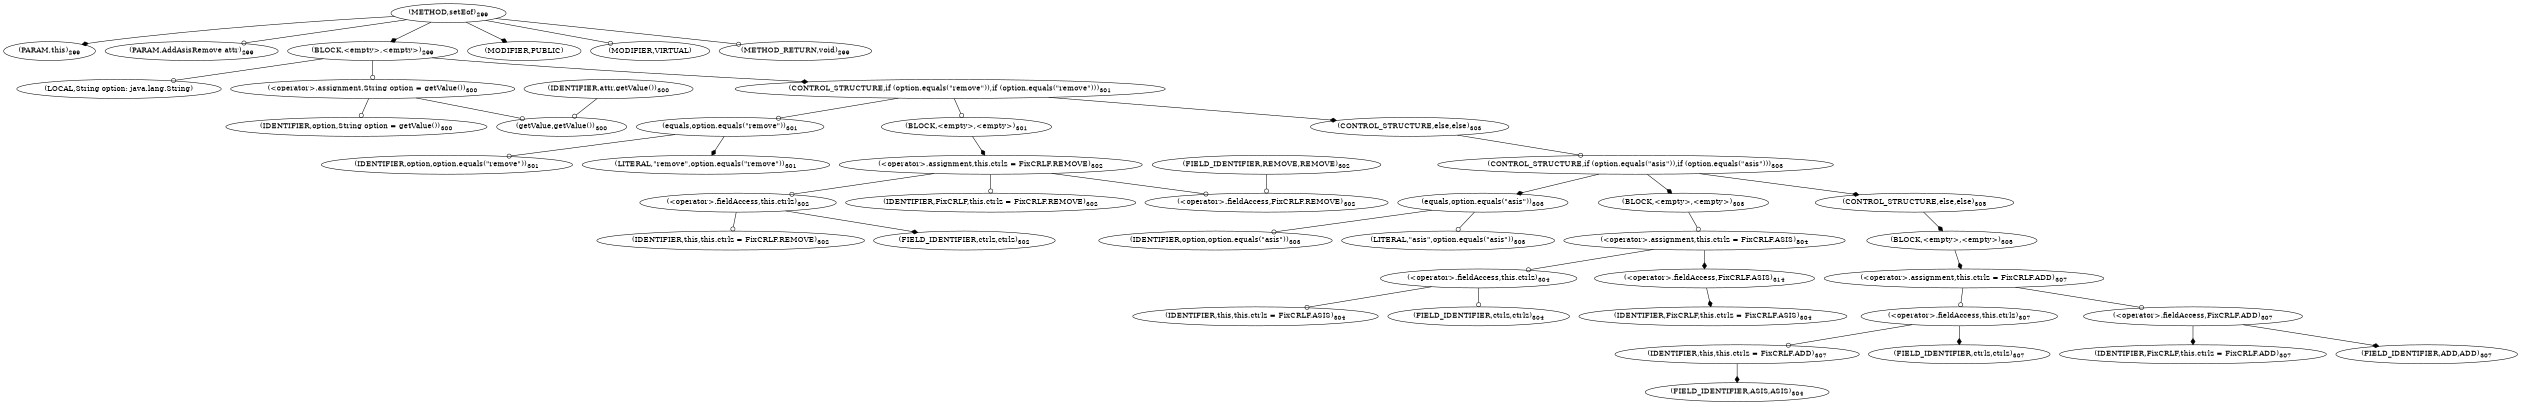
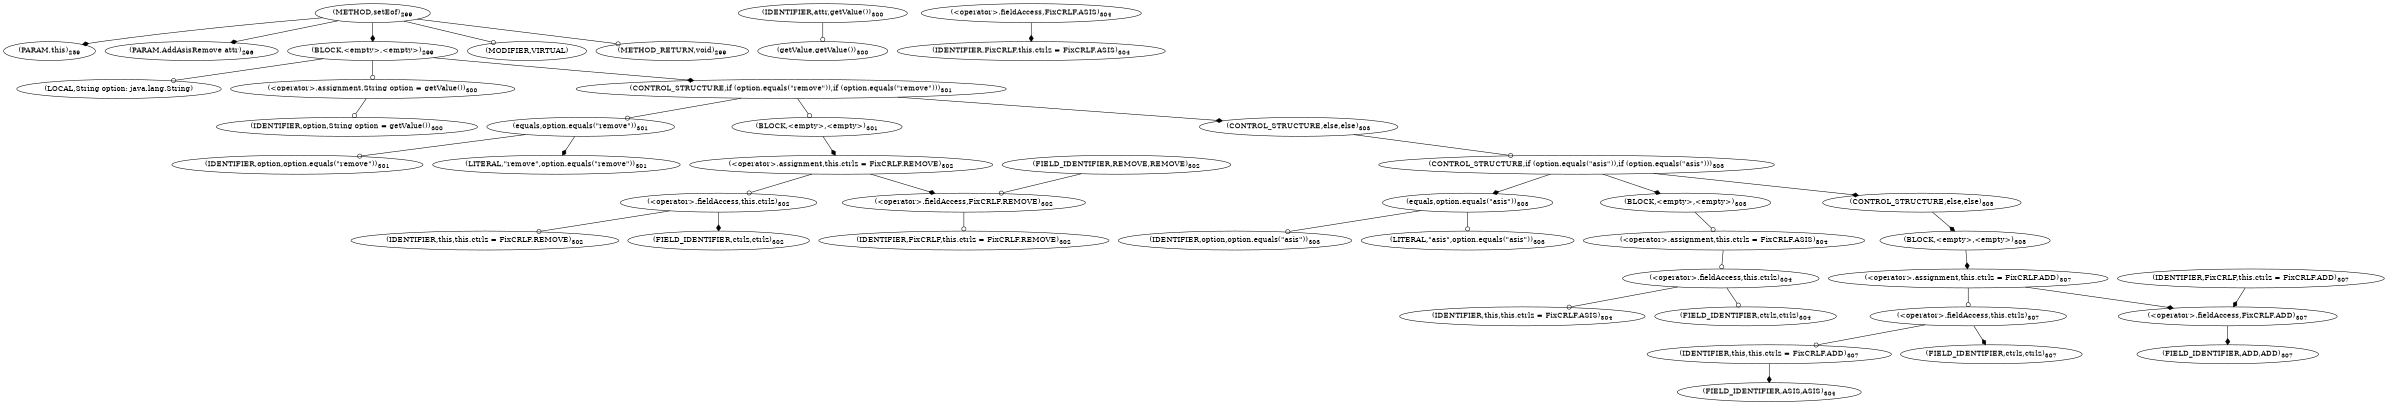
edge "(METHOD,setEof)" -> "(PARAM,AddAsisRemove attr)": arrowhead odot -> diamond
node "(PARAM,this)": text "299" -> "259"
node "(PARAM,AddAsisRemove attr)": text "299" -> "296"
node "(MODIFIER,PUBLIC)": removed
edge "(<operator>.assignment,String option = getValue())" -> "(getValue,getValue())": removed
edge "(<operator>.assignment,this.ctrlz = FixCRLF.REMOVE)" -> "(IDENTIFIER,FixCRLF,this.ctrlz = FixCRLF.REMOVE)": now "(<operator>.fieldAccess,FixCRLF.REMOVE)" -> "(IDENTIFIER,FixCRLF,this.ctrlz = FixCRLF.REMOVE)"
edge "(<operator>.assignment,this.ctrlz = FixCRLF.REMOVE)" -> "(<operator>.fieldAccess,FixCRLF.REMOVE)": arrowhead odot -> diamond
edge "(<operator>.assignment,this.ctrlz = FixCRLF.ASIS)" -> "(<operator>.fieldAccess,FixCRLF.ASIS)": removed
node "(<operator>.fieldAccess,FixCRLF.ASIS)": text "314" -> "304"
edge "(<operator>.assignment,this.ctrlz = FixCRLF.ADD)" -> "(<operator>.fieldAccess,FixCRLF.ADD)": arrowhead odot -> diamond
edge "(<operator>.fieldAccess,FixCRLF.ADD)" -> "(IDENTIFIER,FixCRLF,this.ctrlz = FixCRLF.ADD)": reversed
